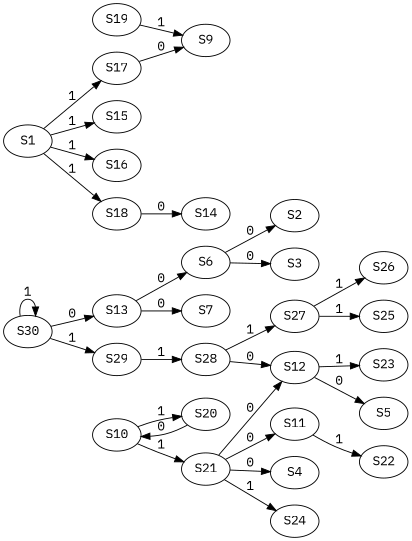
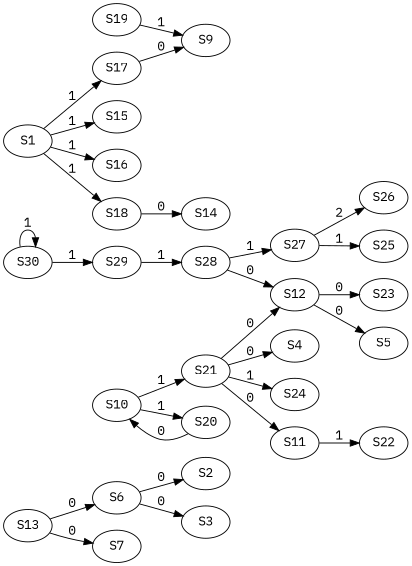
edge "S27" -> "S26": label "1" -> "2"
edge "S30" -> "S13": removed, label "0"
edge "S12" -> "S23": label "1" -> "0"
